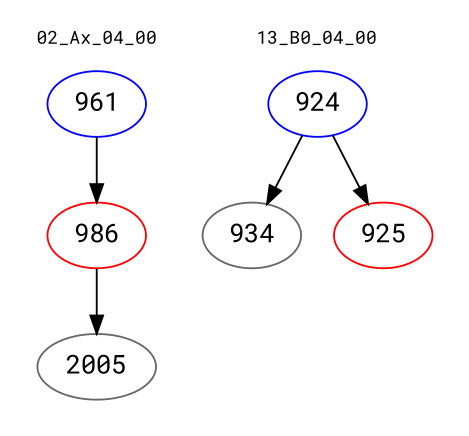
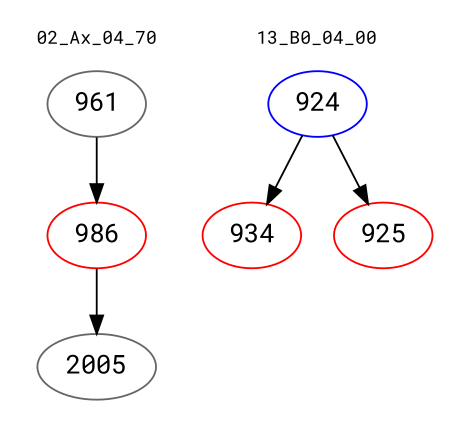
cluster "02_Ax_04_00": label "02_Ax_04_00" -> "02_Ax_04_70"
node "961": color blue -> gray40
node "934": color gray40 -> red
